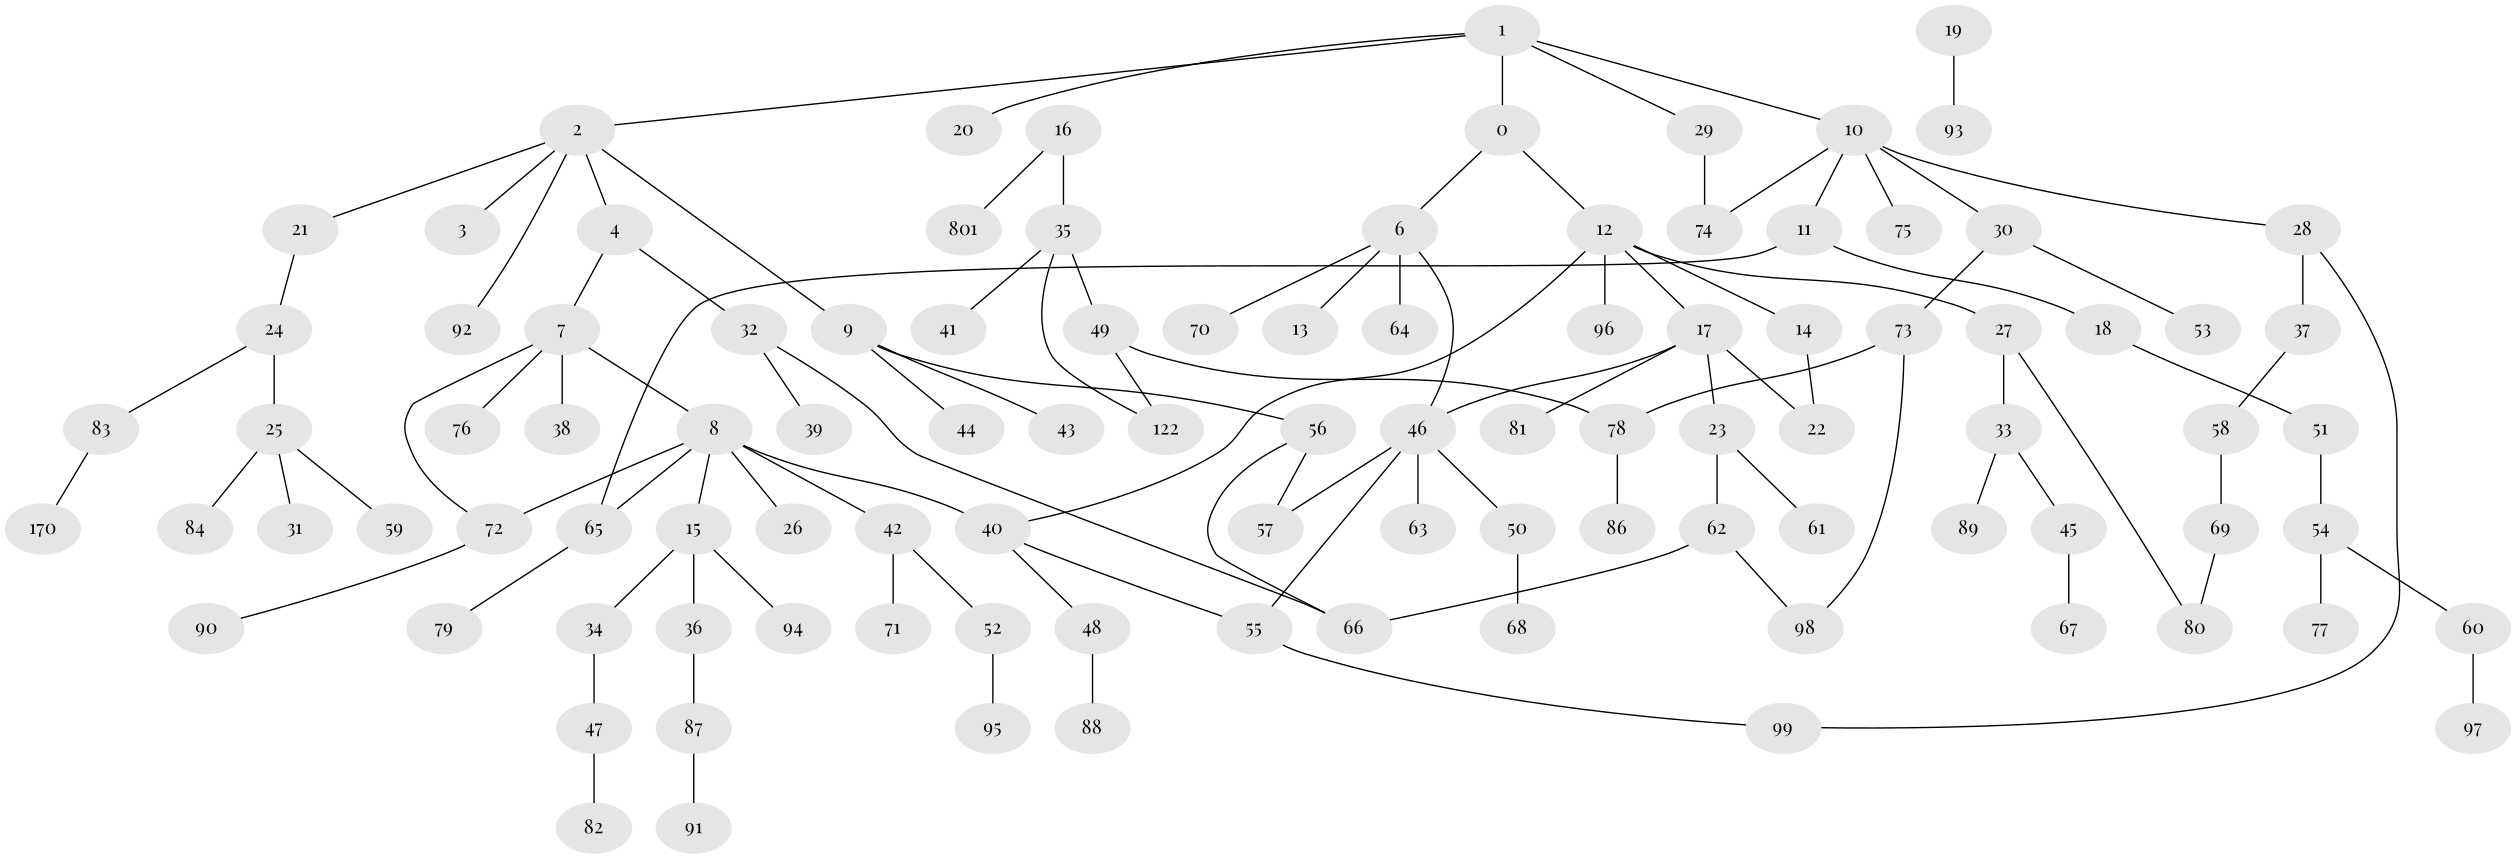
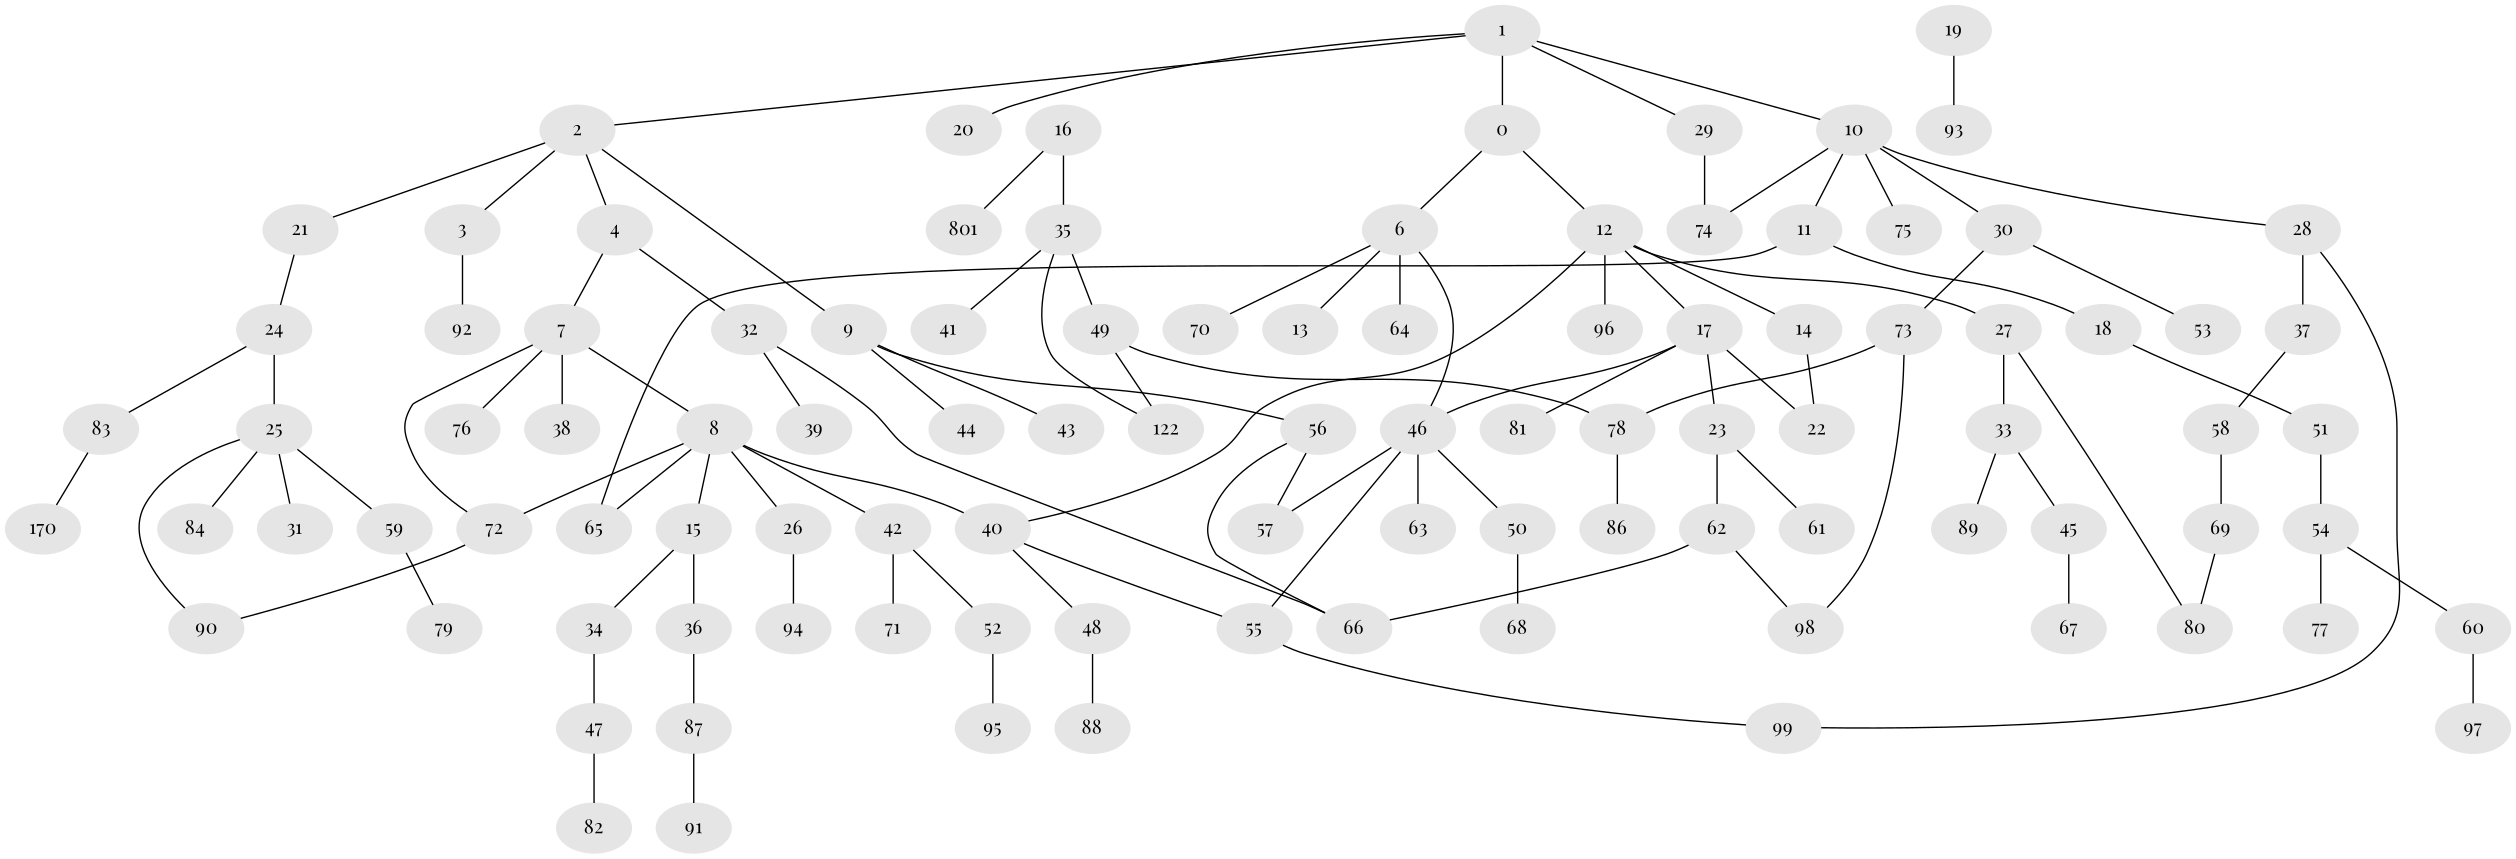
edge "2" -- "92": now "3" -- "92"
edge "25" -- "90": added
edge "65" -- "79": now "59" -- "79"
edge "15" -- "94": now "26" -- "94"
